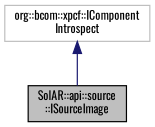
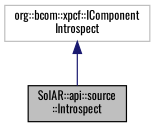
node "SolAR::api::source ::ISourceImage": label "SolAR::api::source ::ISourceImage" -> "SolAR::api::source ::Introspect"
